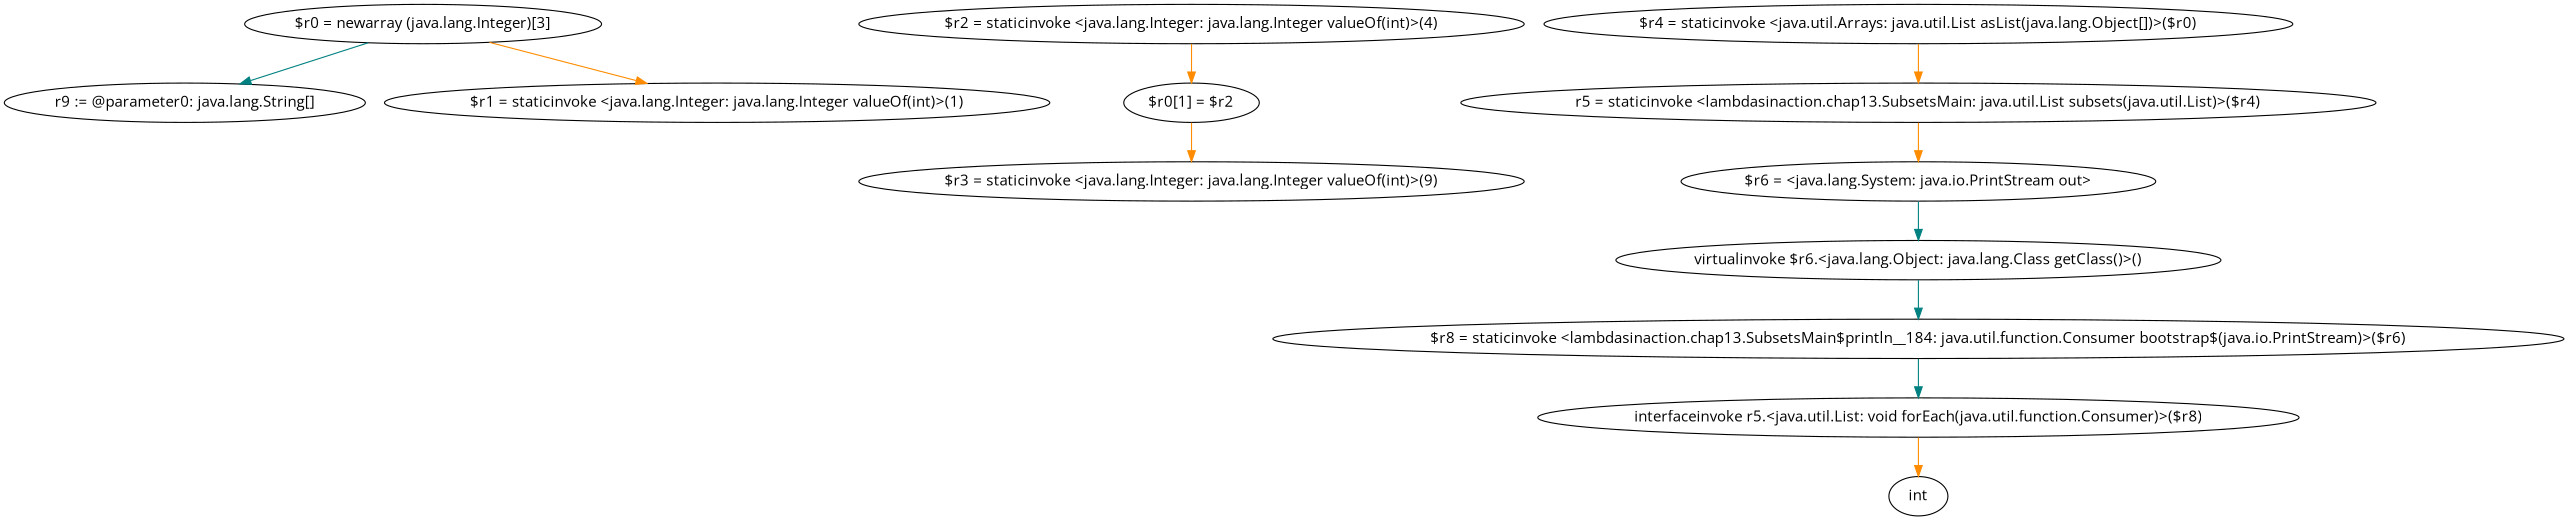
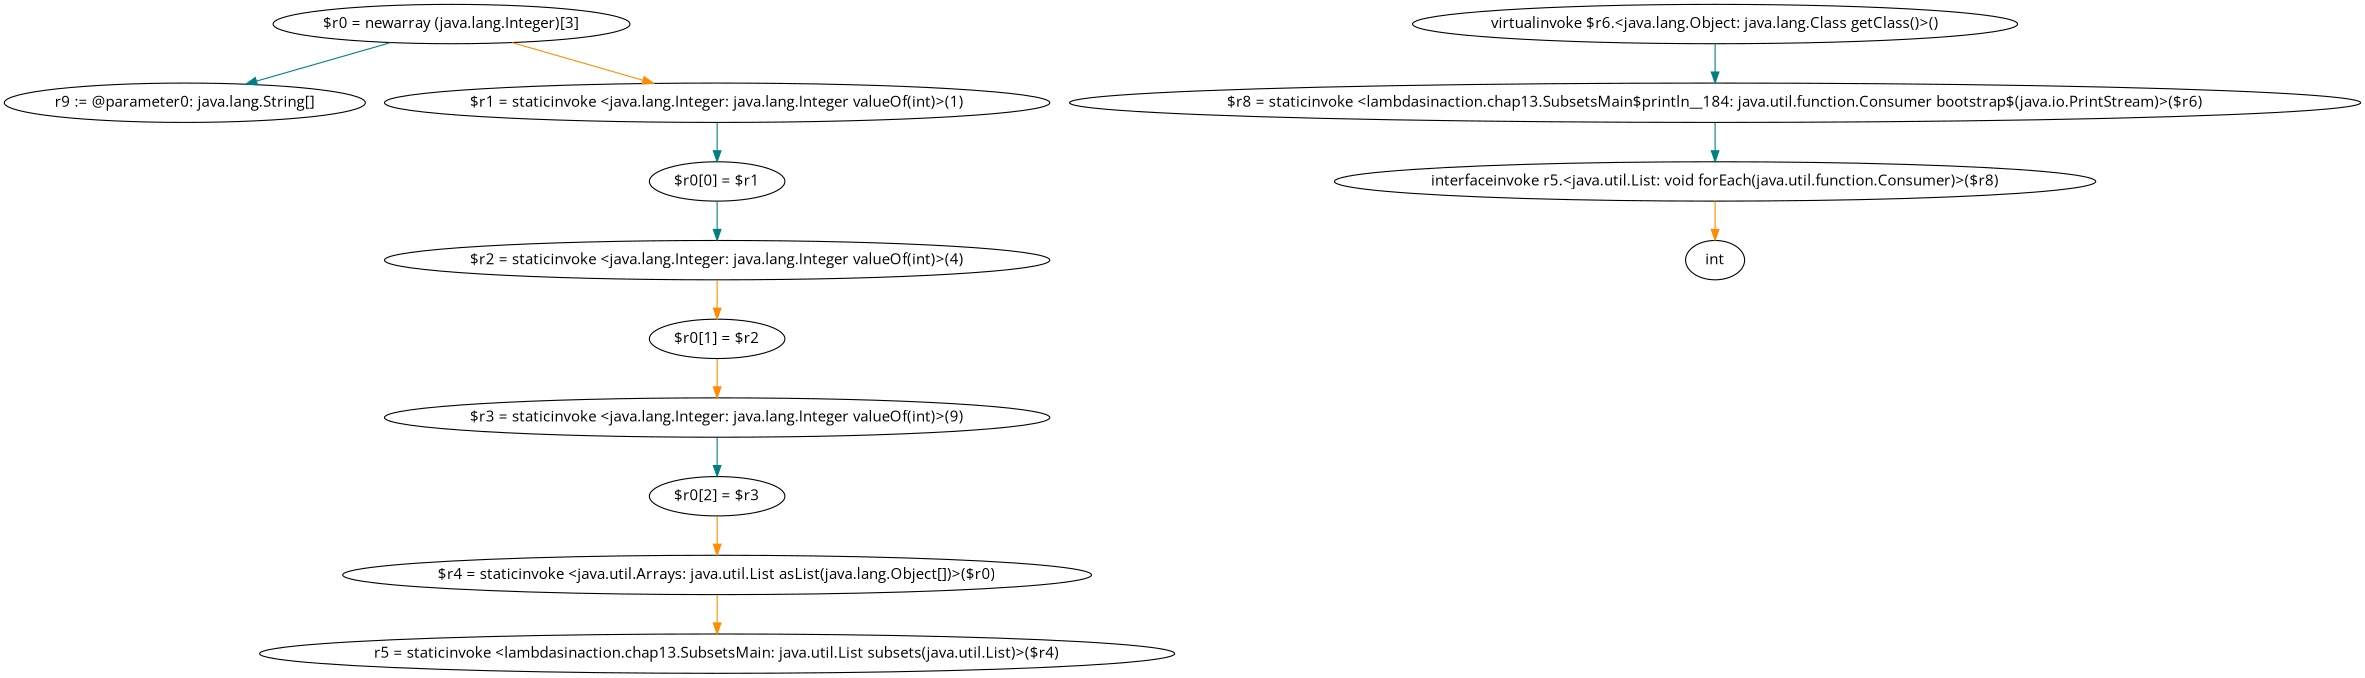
node "$r0[0] = $r1": added
node "$r6 = <java.lang.System: java.io.PrintStream out>": removed
node "$r0[2] = $r3": added
